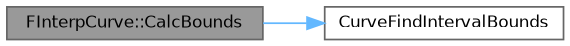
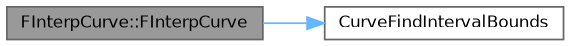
node "FInterpCurve::CalcBounds": label "FInterpCurve::CalcBounds" -> "FInterpCurve::FInterpCurve"
